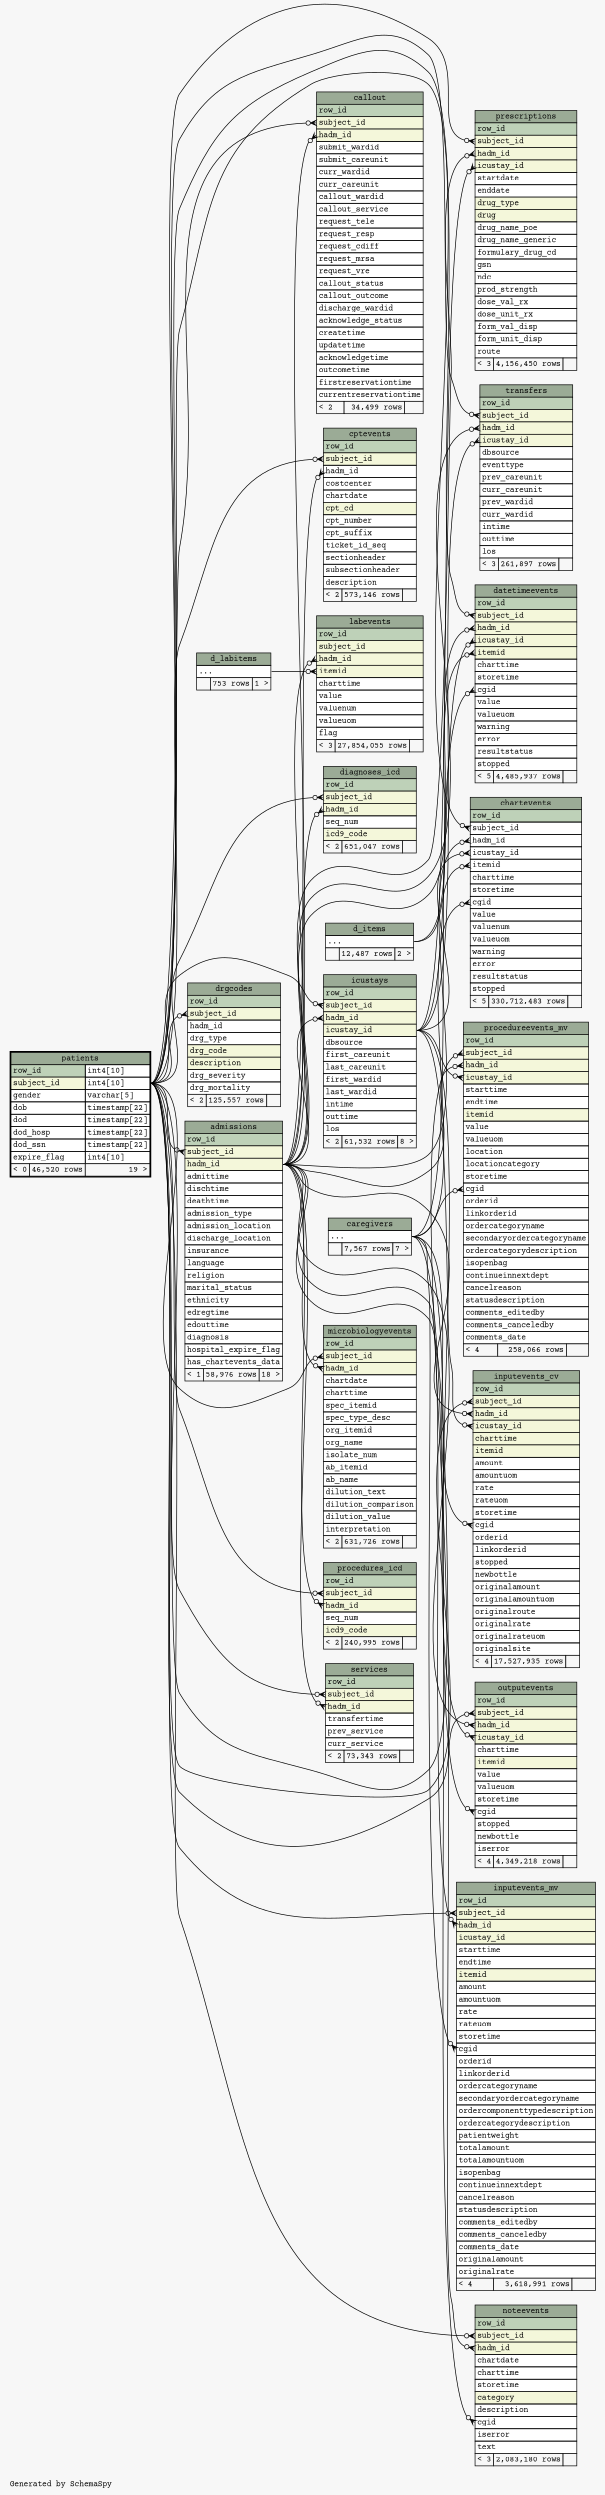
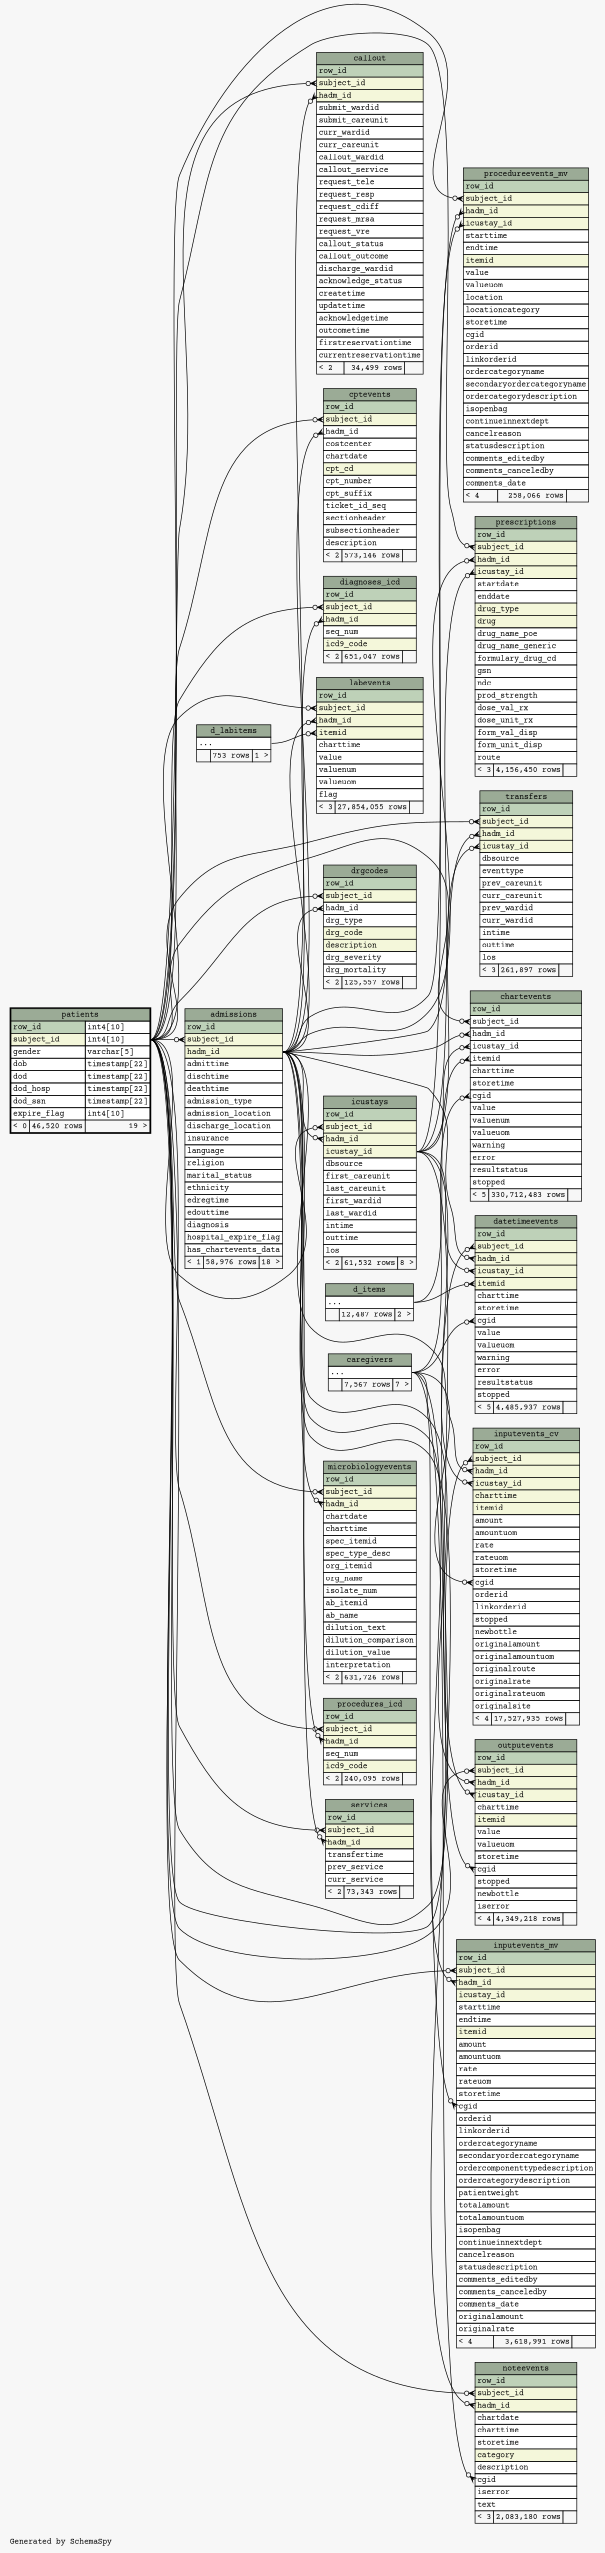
edge "patients" -> "labevents": added
edge "admissions" -> "drgcodes": added
edge "caregivers" -> "procedureevents_mv": removed
node "procedures_icd": text "240,995 rows" -> "240,095 rows"
